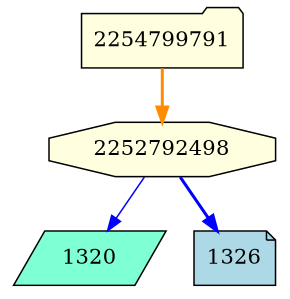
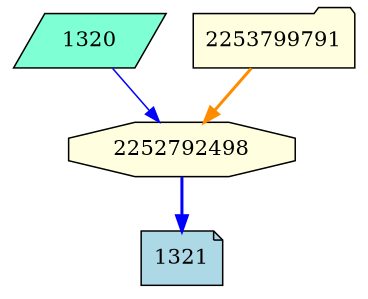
node "2254799791": label "2254799791" -> "2253799791"
edge "2252792498" -> "1320": reversed
node "1326": label "1326" -> "1321"
